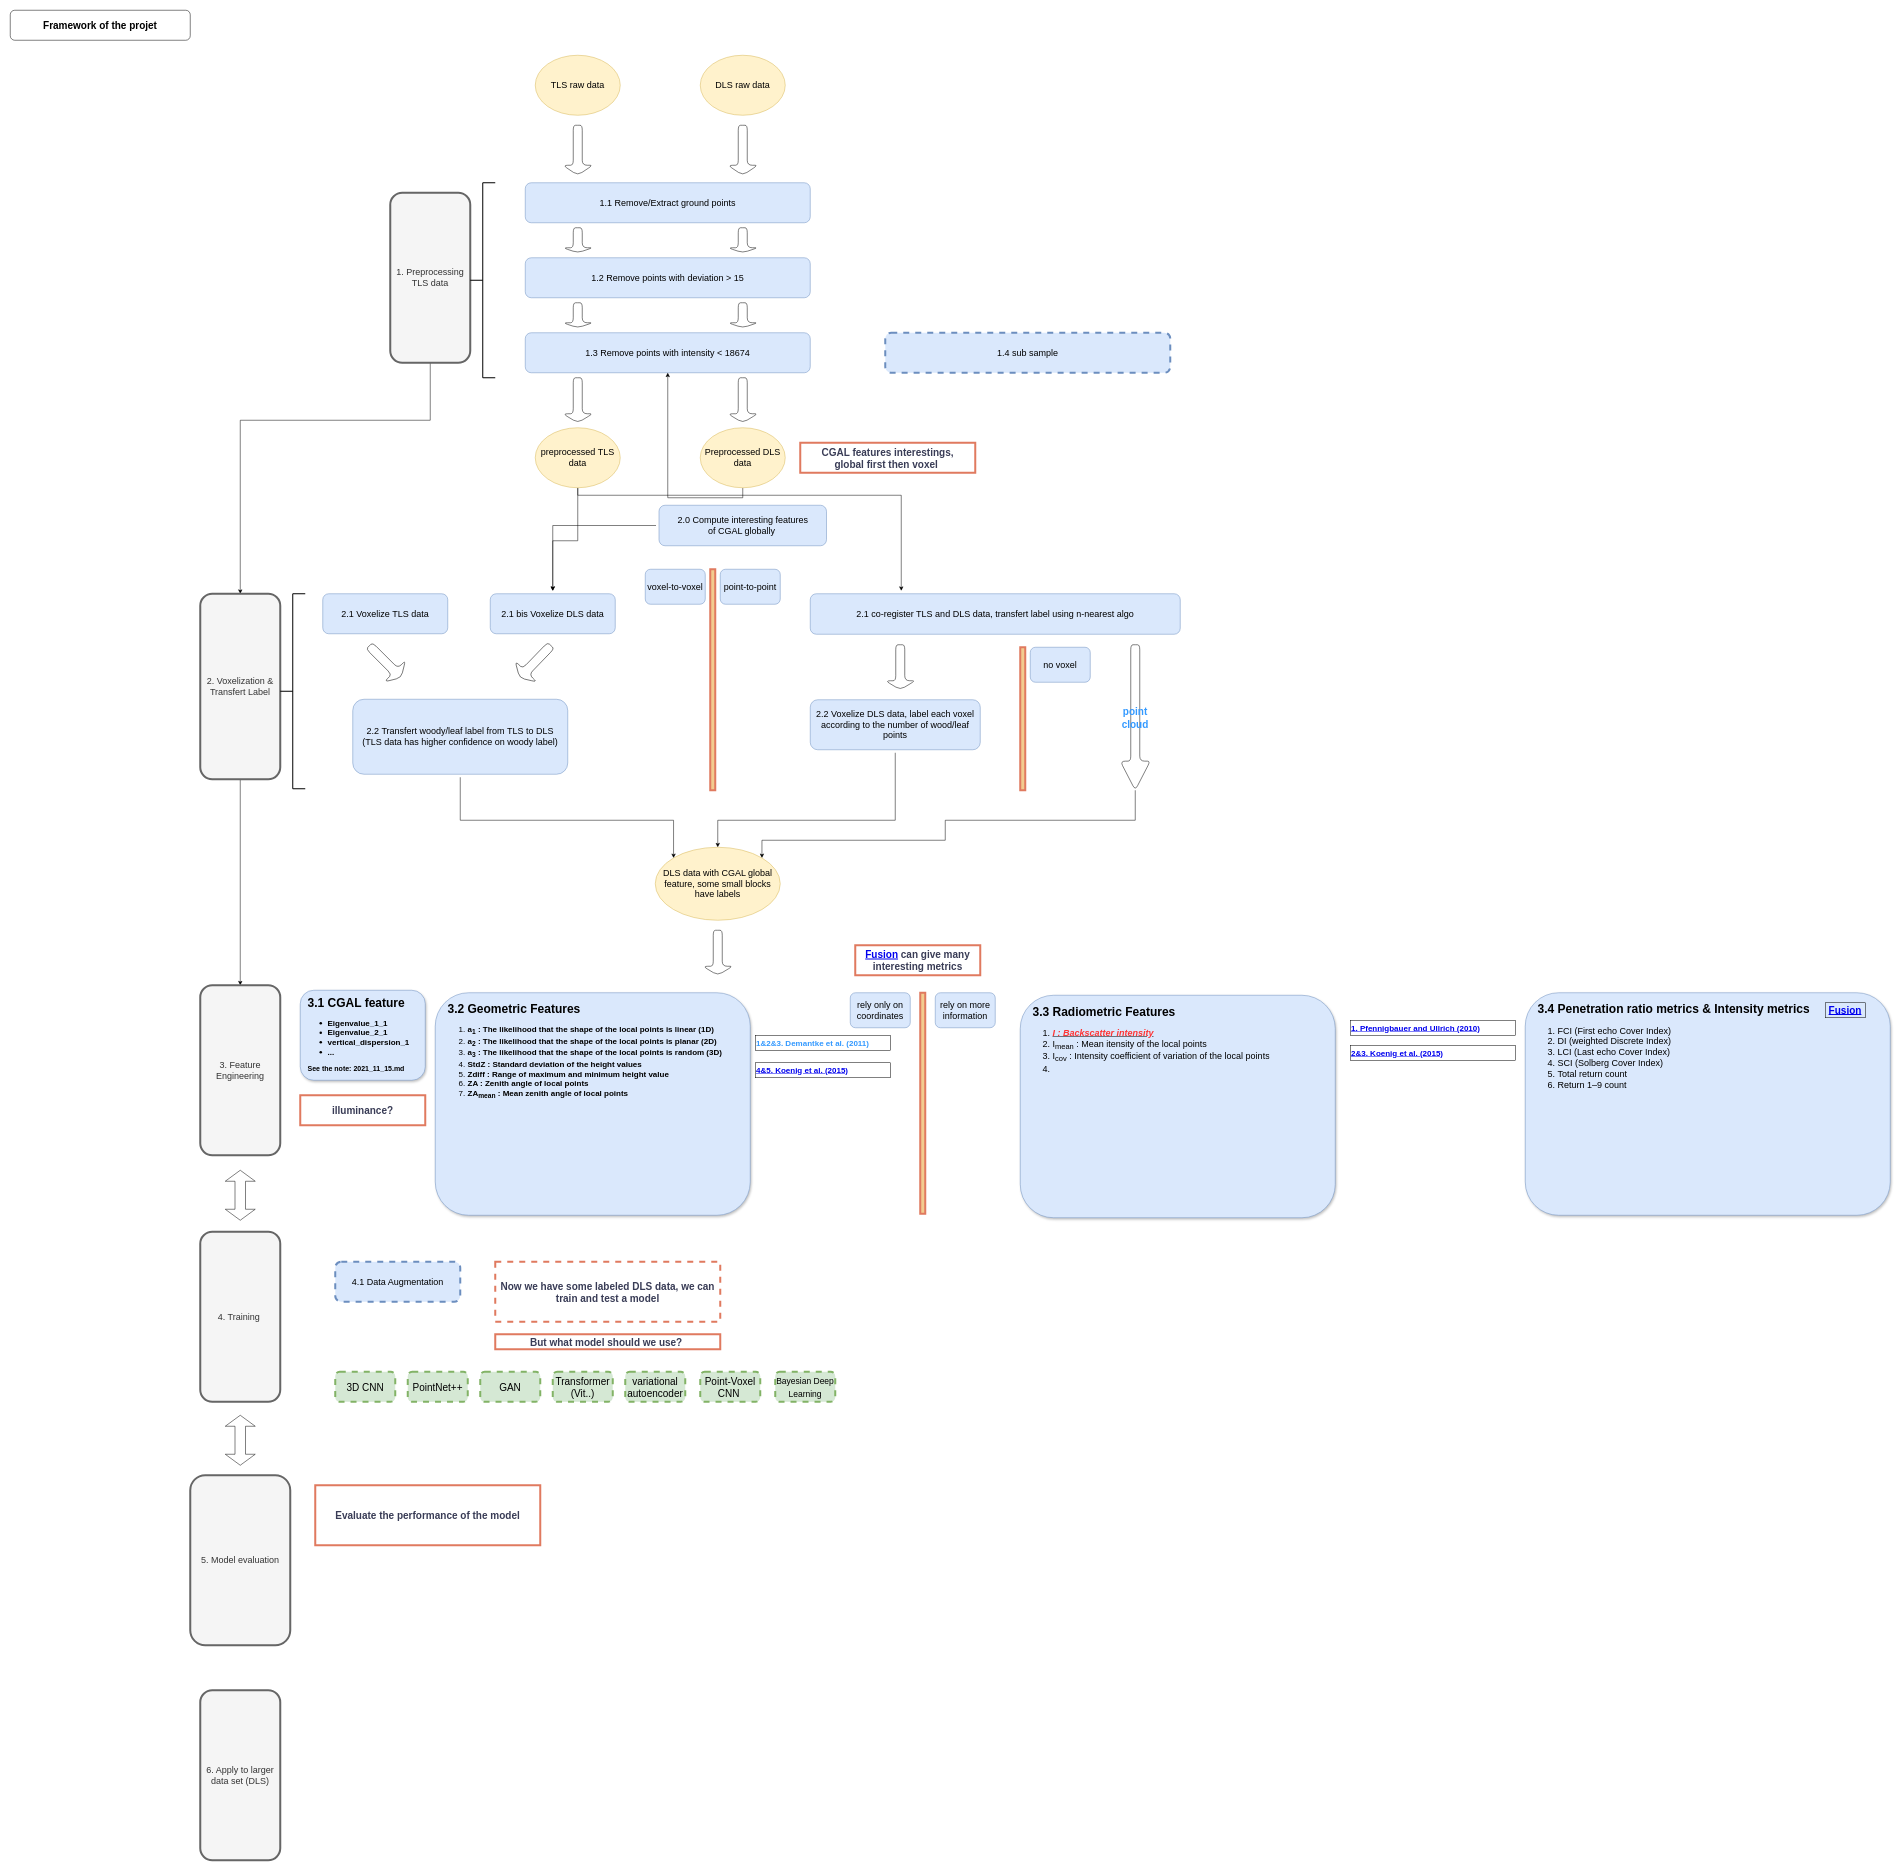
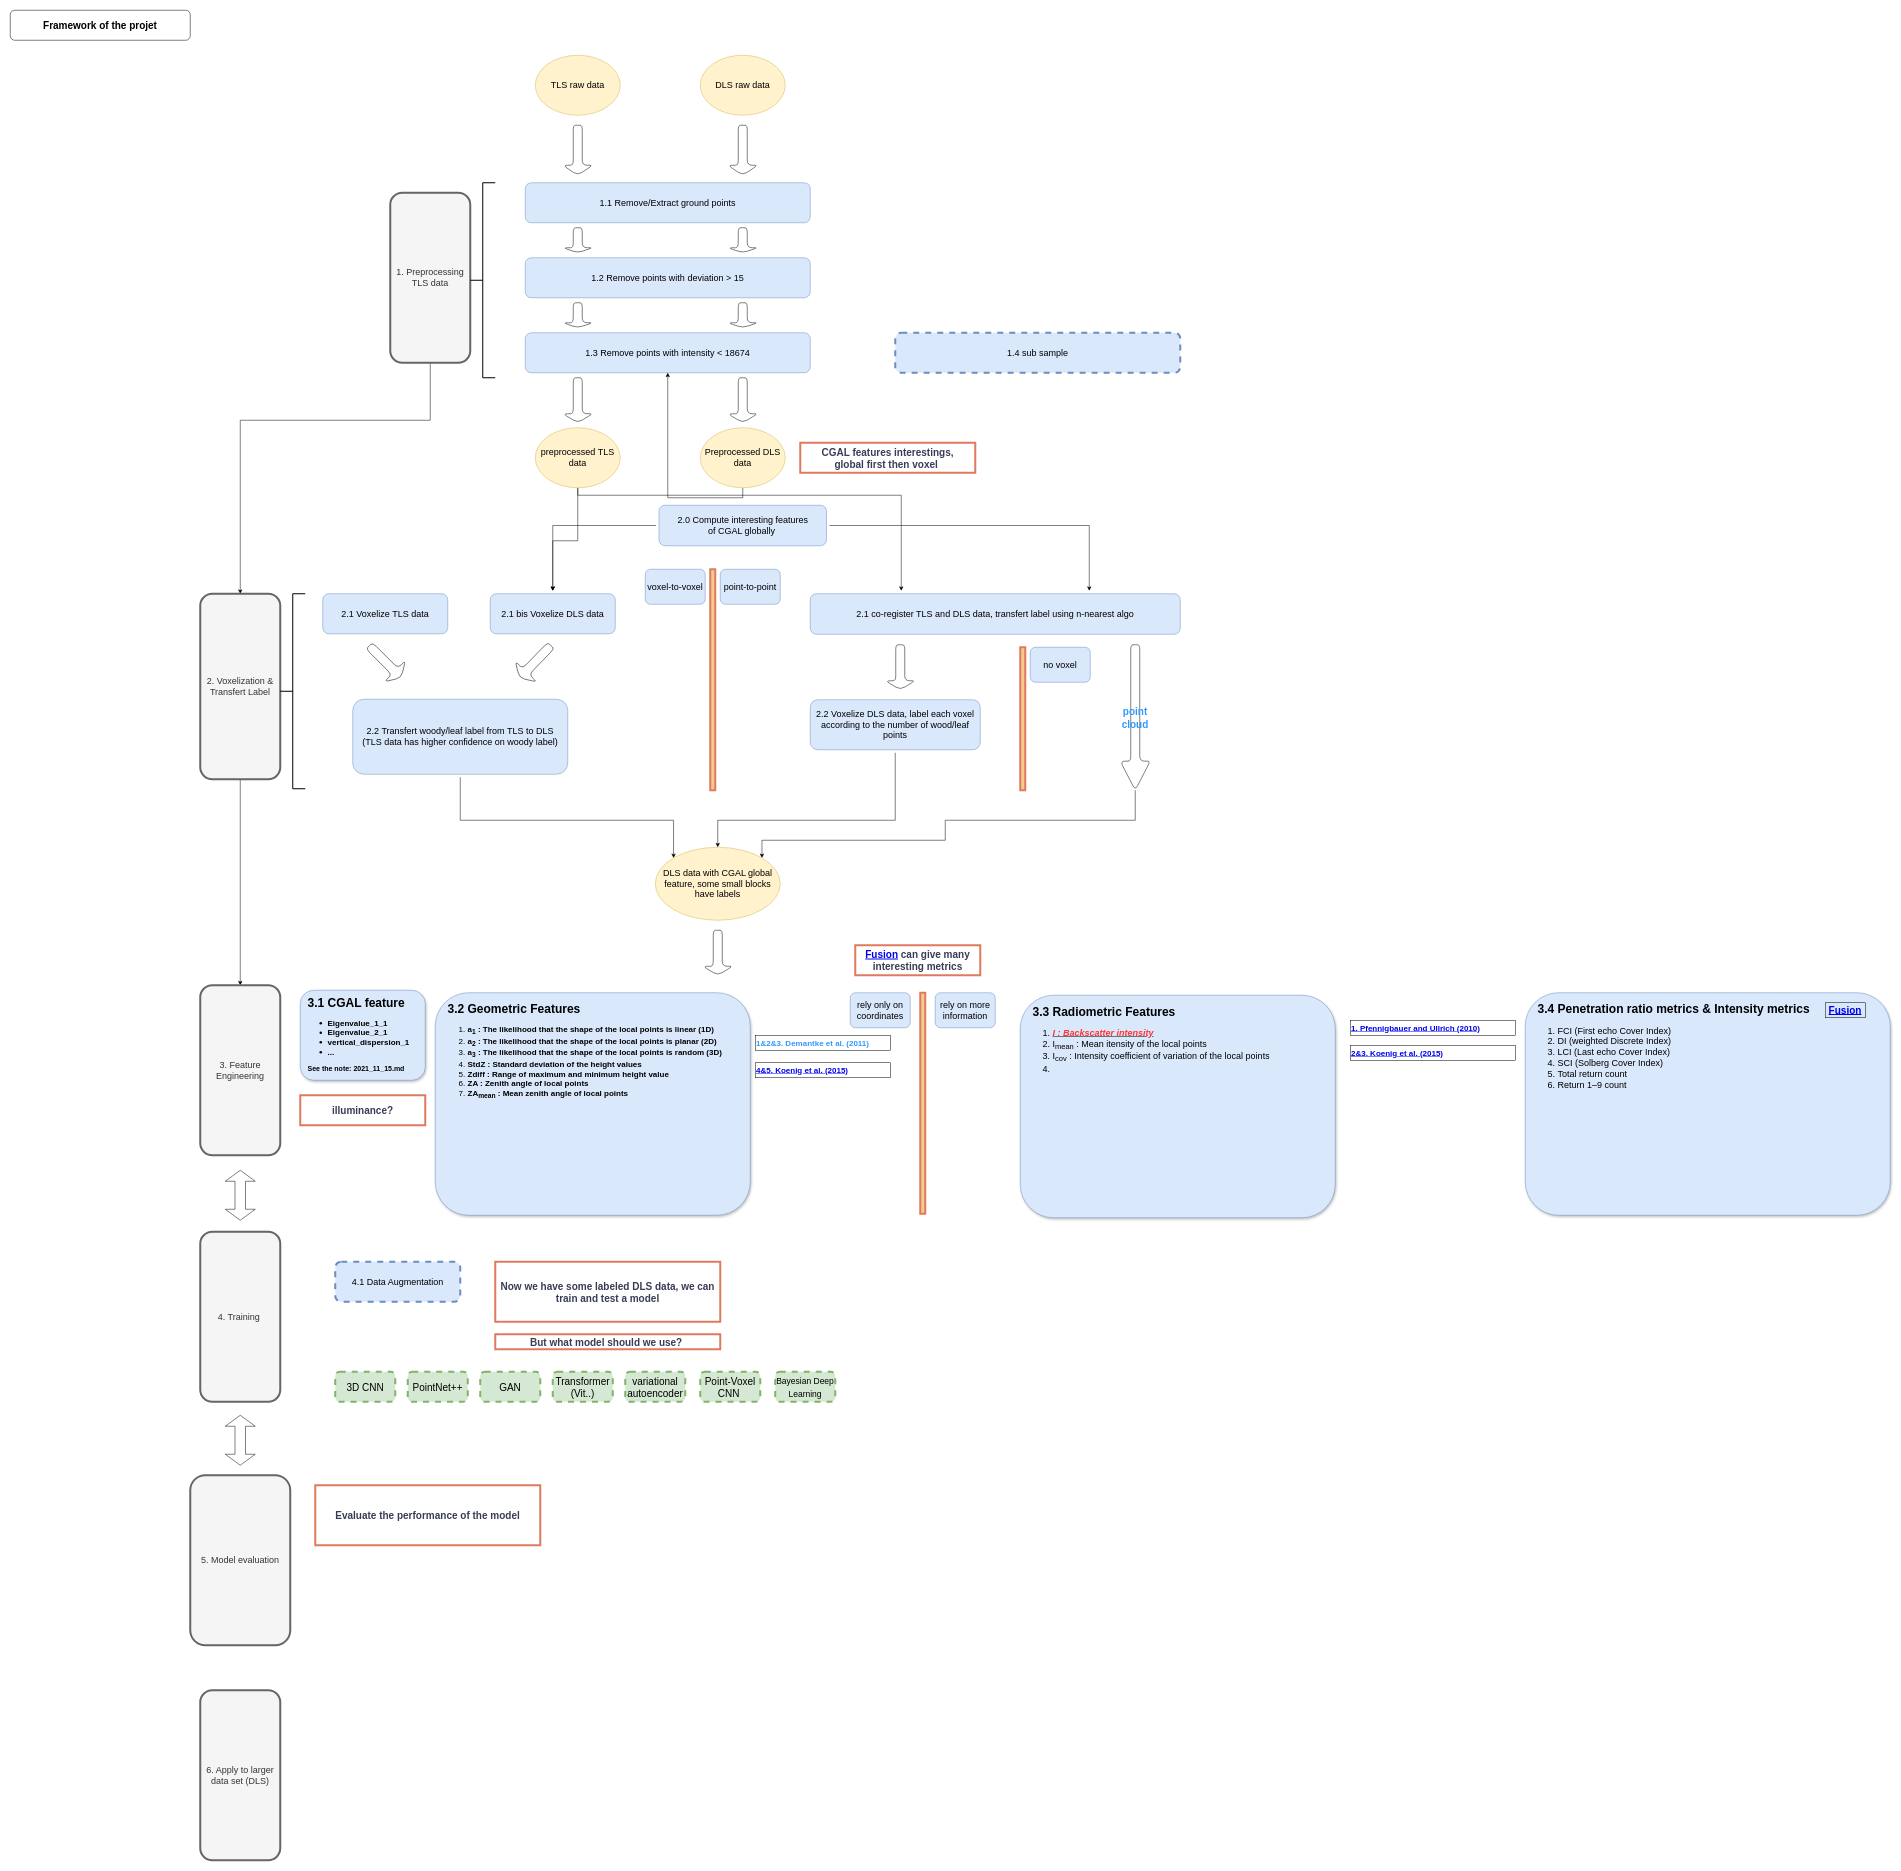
node "1.4 sub sample": moved (1028, 353) -> (1038, 353)
edge "2.0 Compute interesting features of CGAL globally" -> "2.1 co-register TLS and DLS data, transfert label using n-nearest algo": added
node "Now we have some labeled DLS data, we can train and test a model": style dashed -> solid
